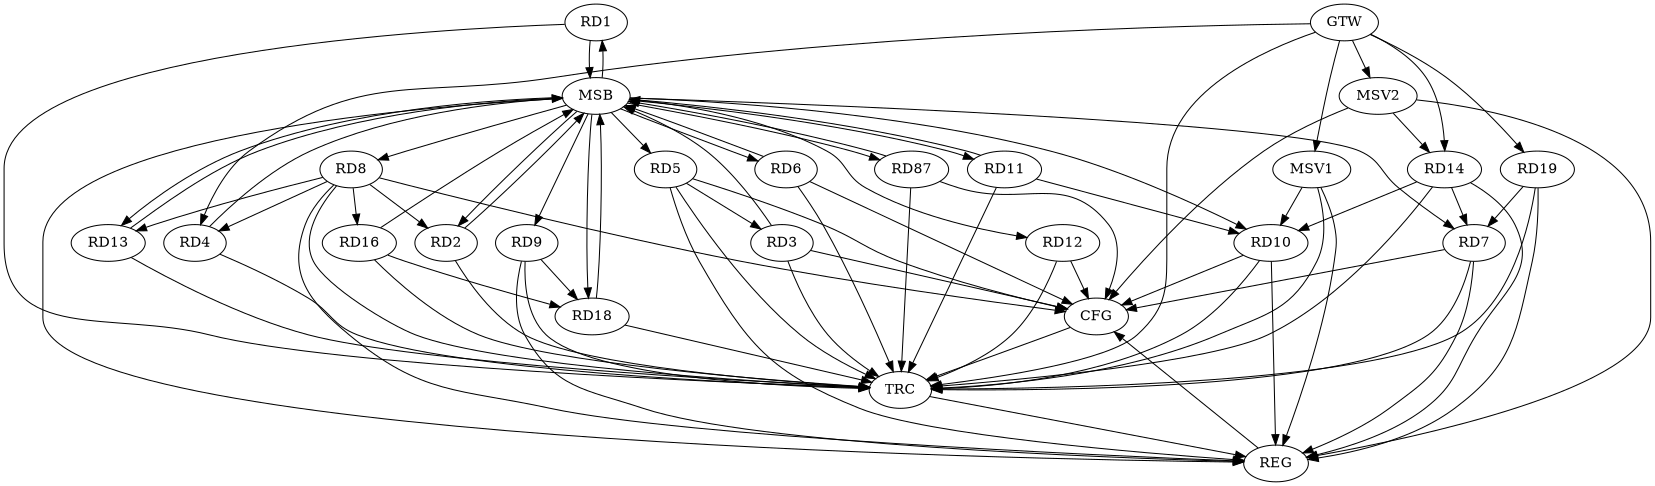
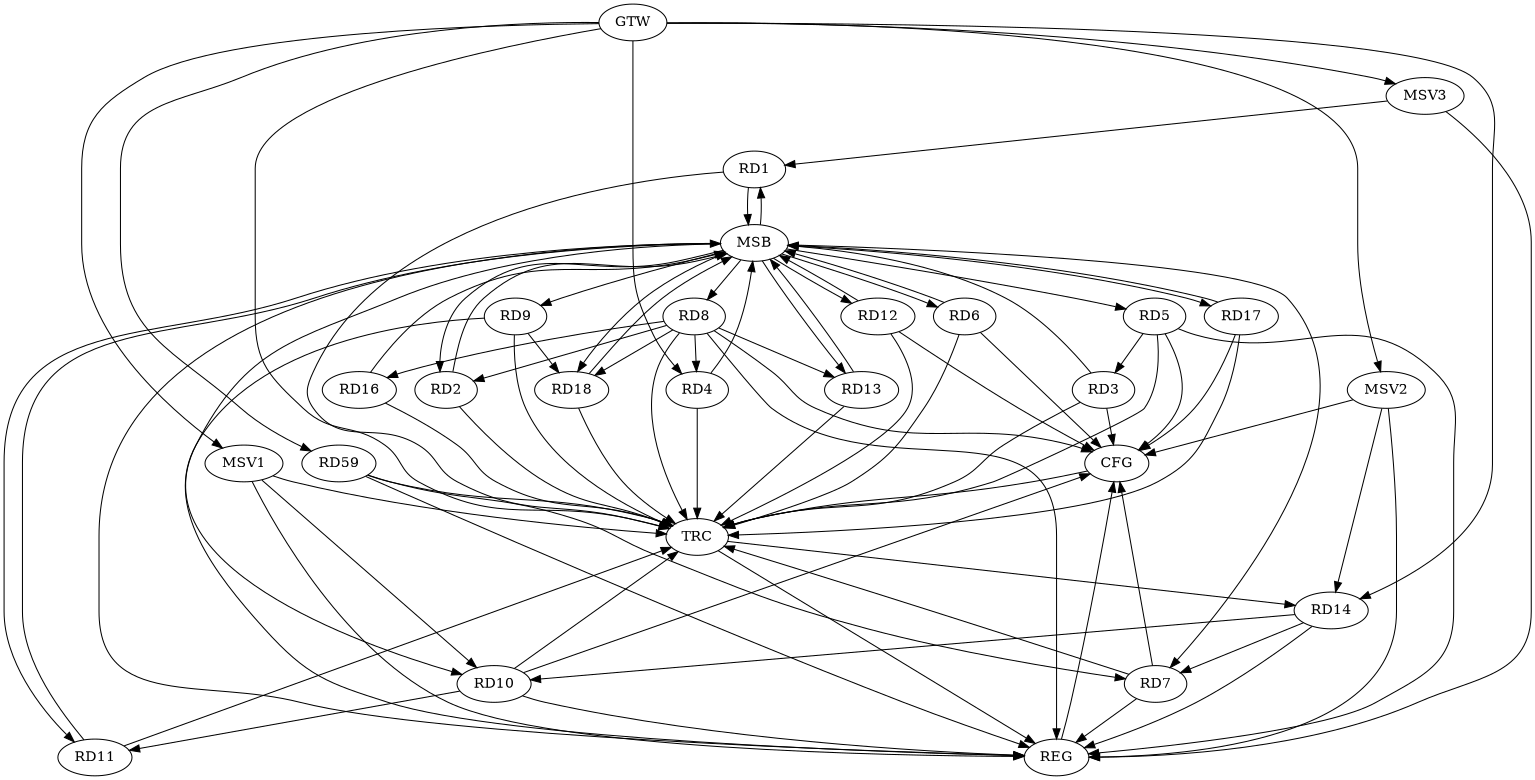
node "MSV3": added
node "RD87": label "RD87" -> "RD17"
node "RD19": label "RD19" -> "RD59"
edge "RD11" -> "RD10": reversed
edge "RD16" -> "RD18": now "RD8" -> "RD18"
edge "RD12" -> "MSB": added
edge "RD14" -> "TRC": reversed
